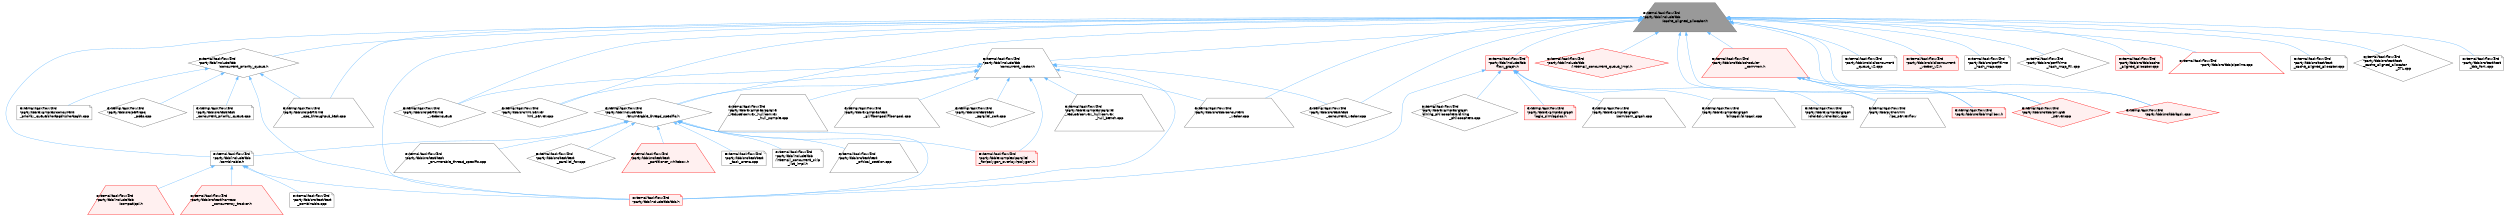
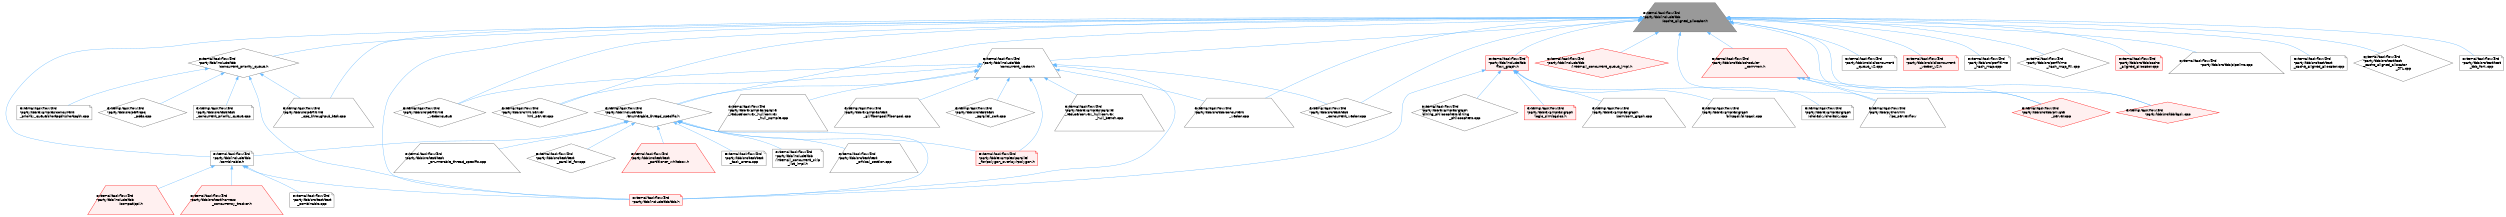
node "external/taskflow/3rd -party/tbb/src/tbb/pipeline.cpp": color red -> grey40
node "external/taskflow/3rd -party/tbb/src/tbb/mailbox.h": removed
